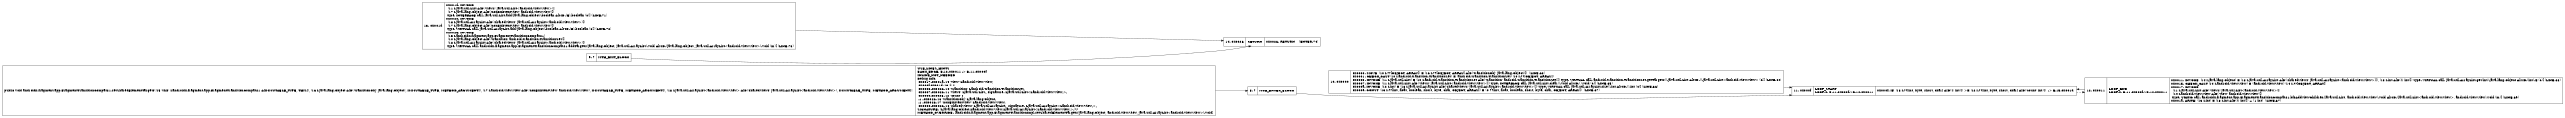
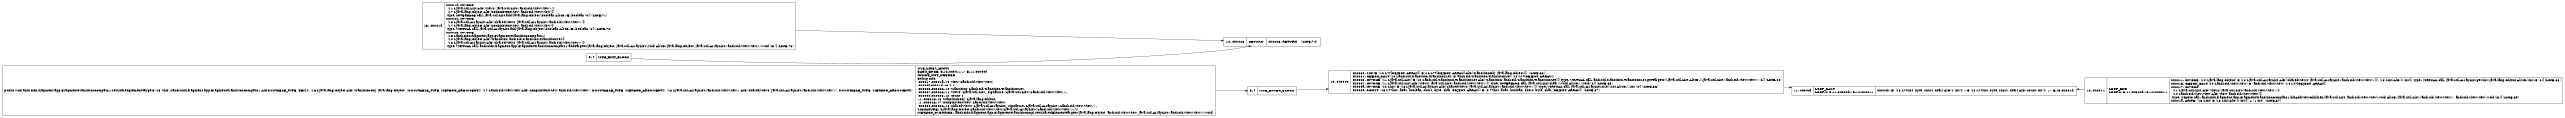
node "14: 0x0026": text "0x0026: RETURN    (ENTER:74)" -> "0x0026: RETURN    (LINE:74)"
node "11: 0x000f": text "LOOP_START" -> "LOOP_CAST"
edge "11: 0x000f" -> "12: 0x0011": removed
edge "8: ?" -> "11: 0x000f": now "8: ?" -> "10: 0x0000"
